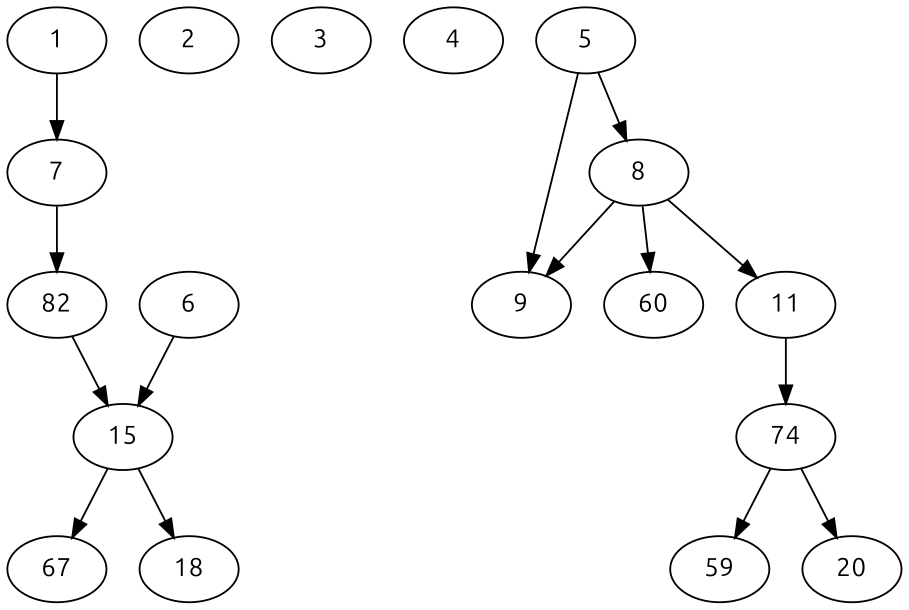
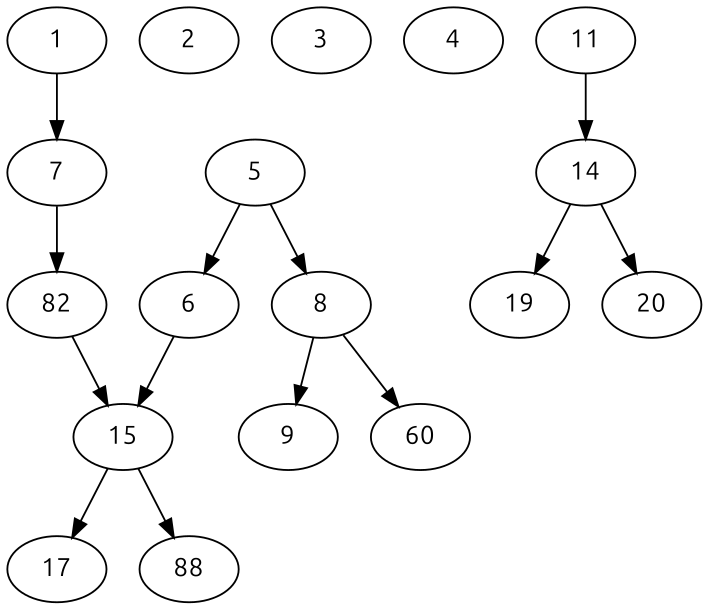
edge "5" -> "9": now "5" -> "6"
edge "8" -> "11": removed
node "74": label "74" -> "14"
node "67": label "67" -> "17"
node "18": label "18" -> "88"
node "59": label "59" -> "19"
